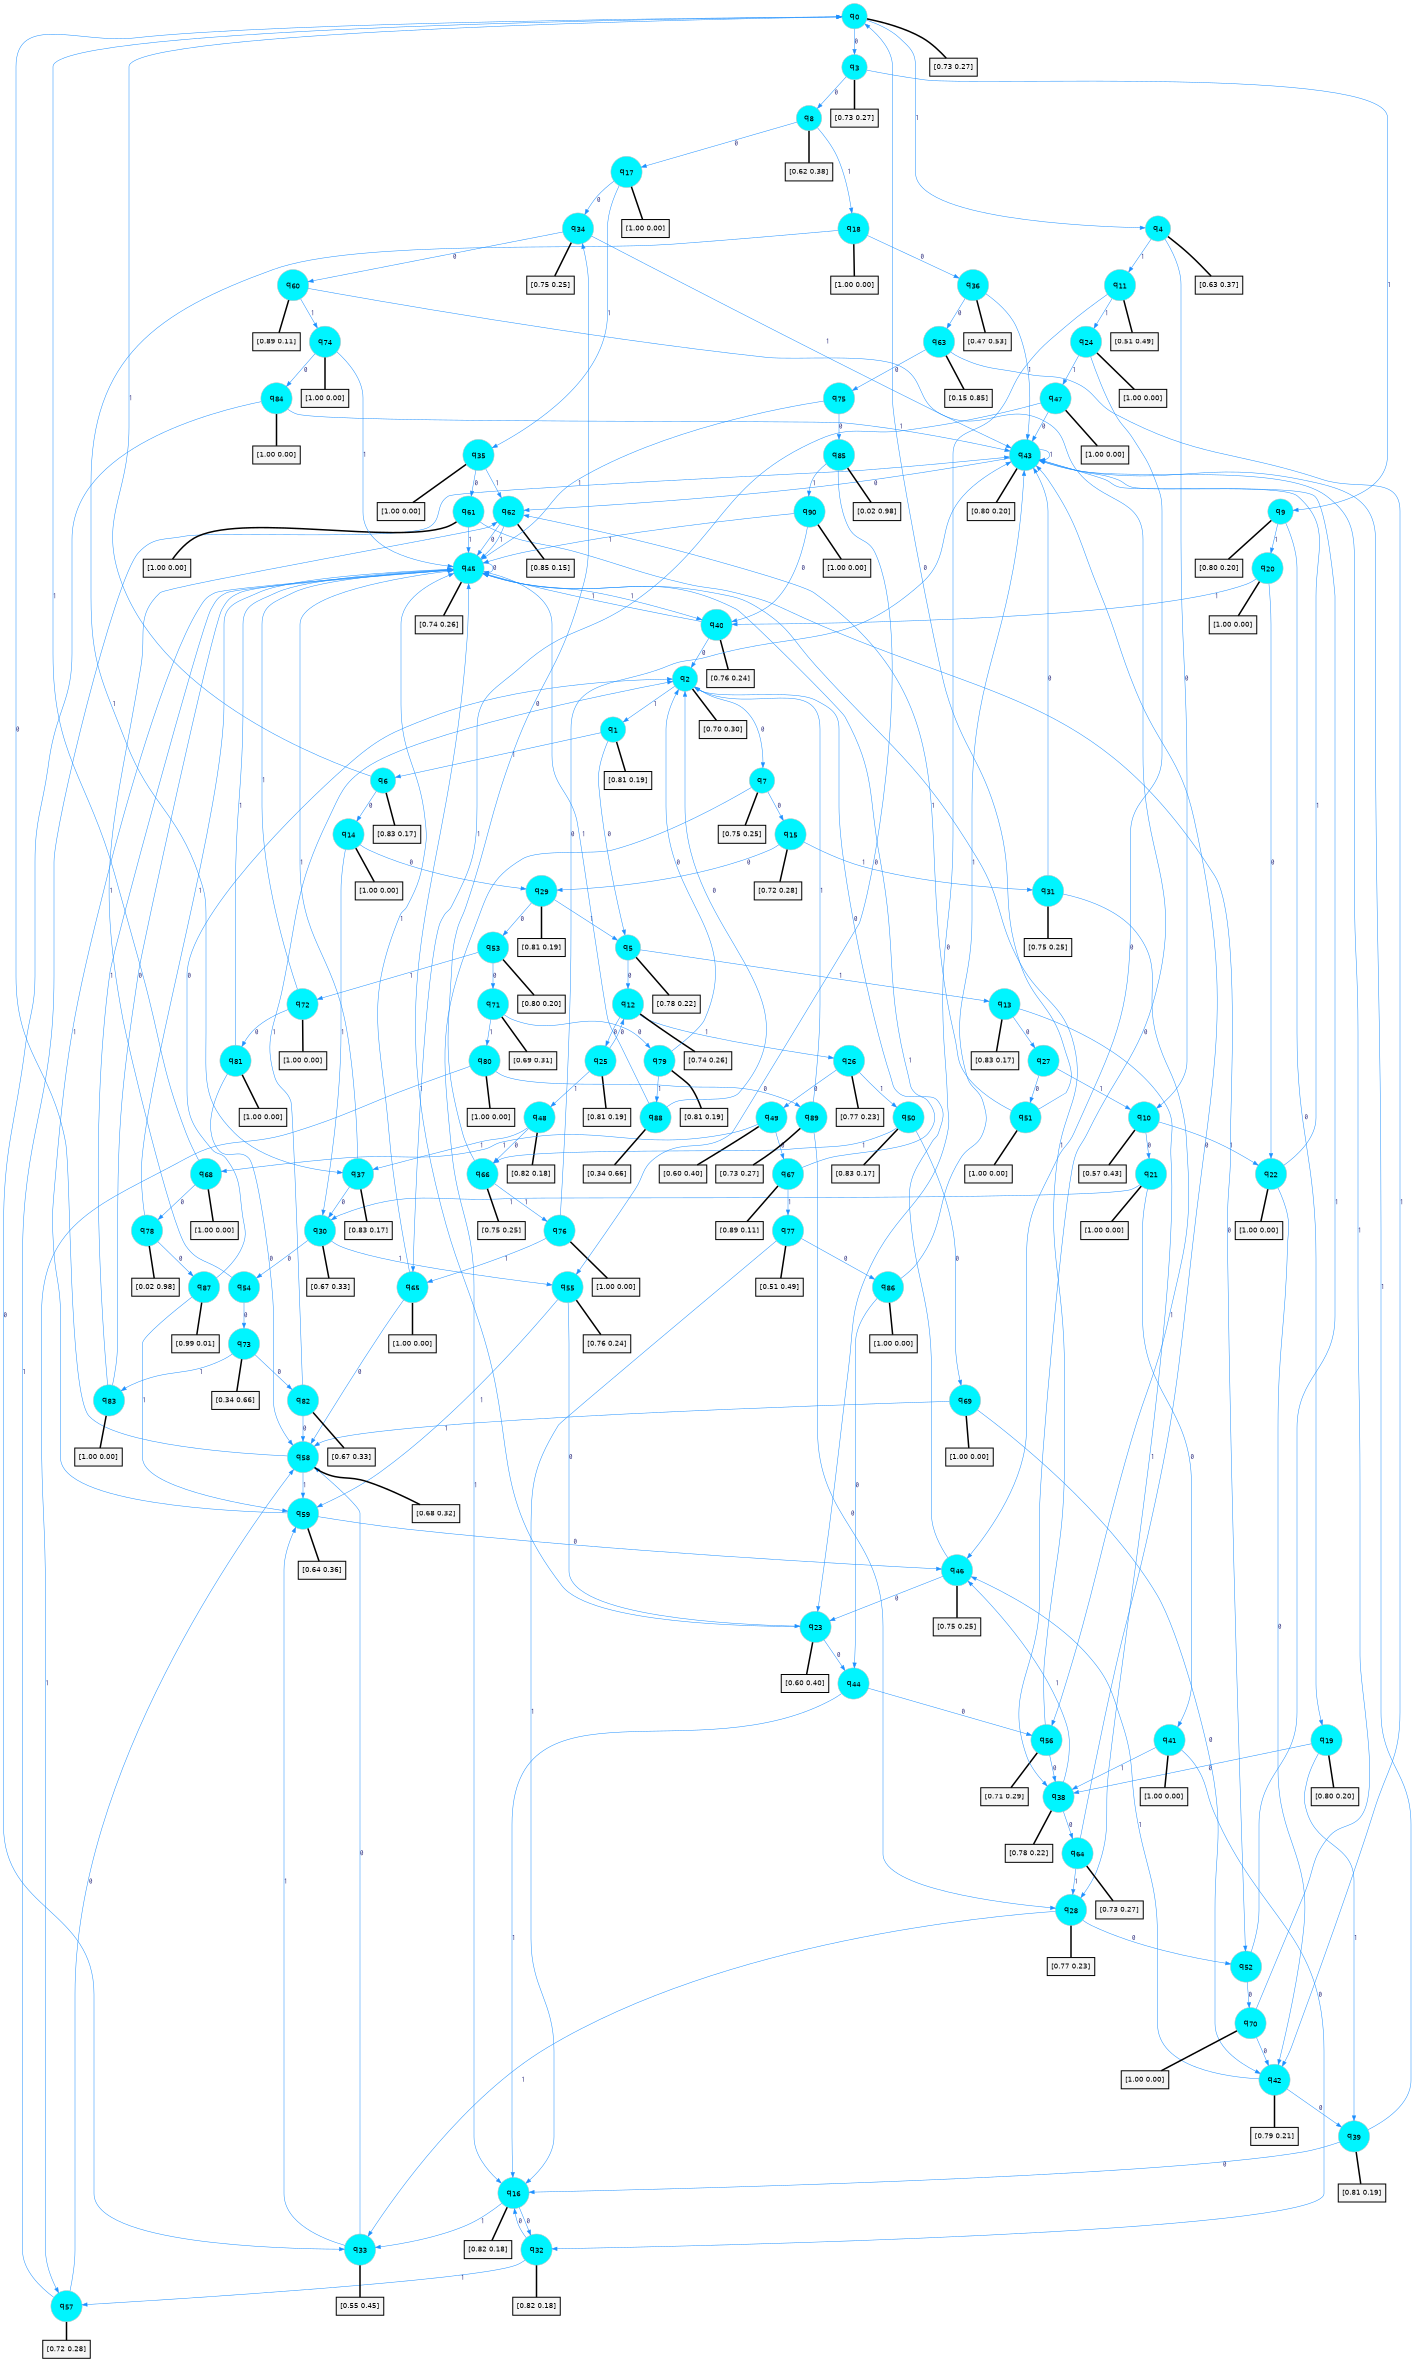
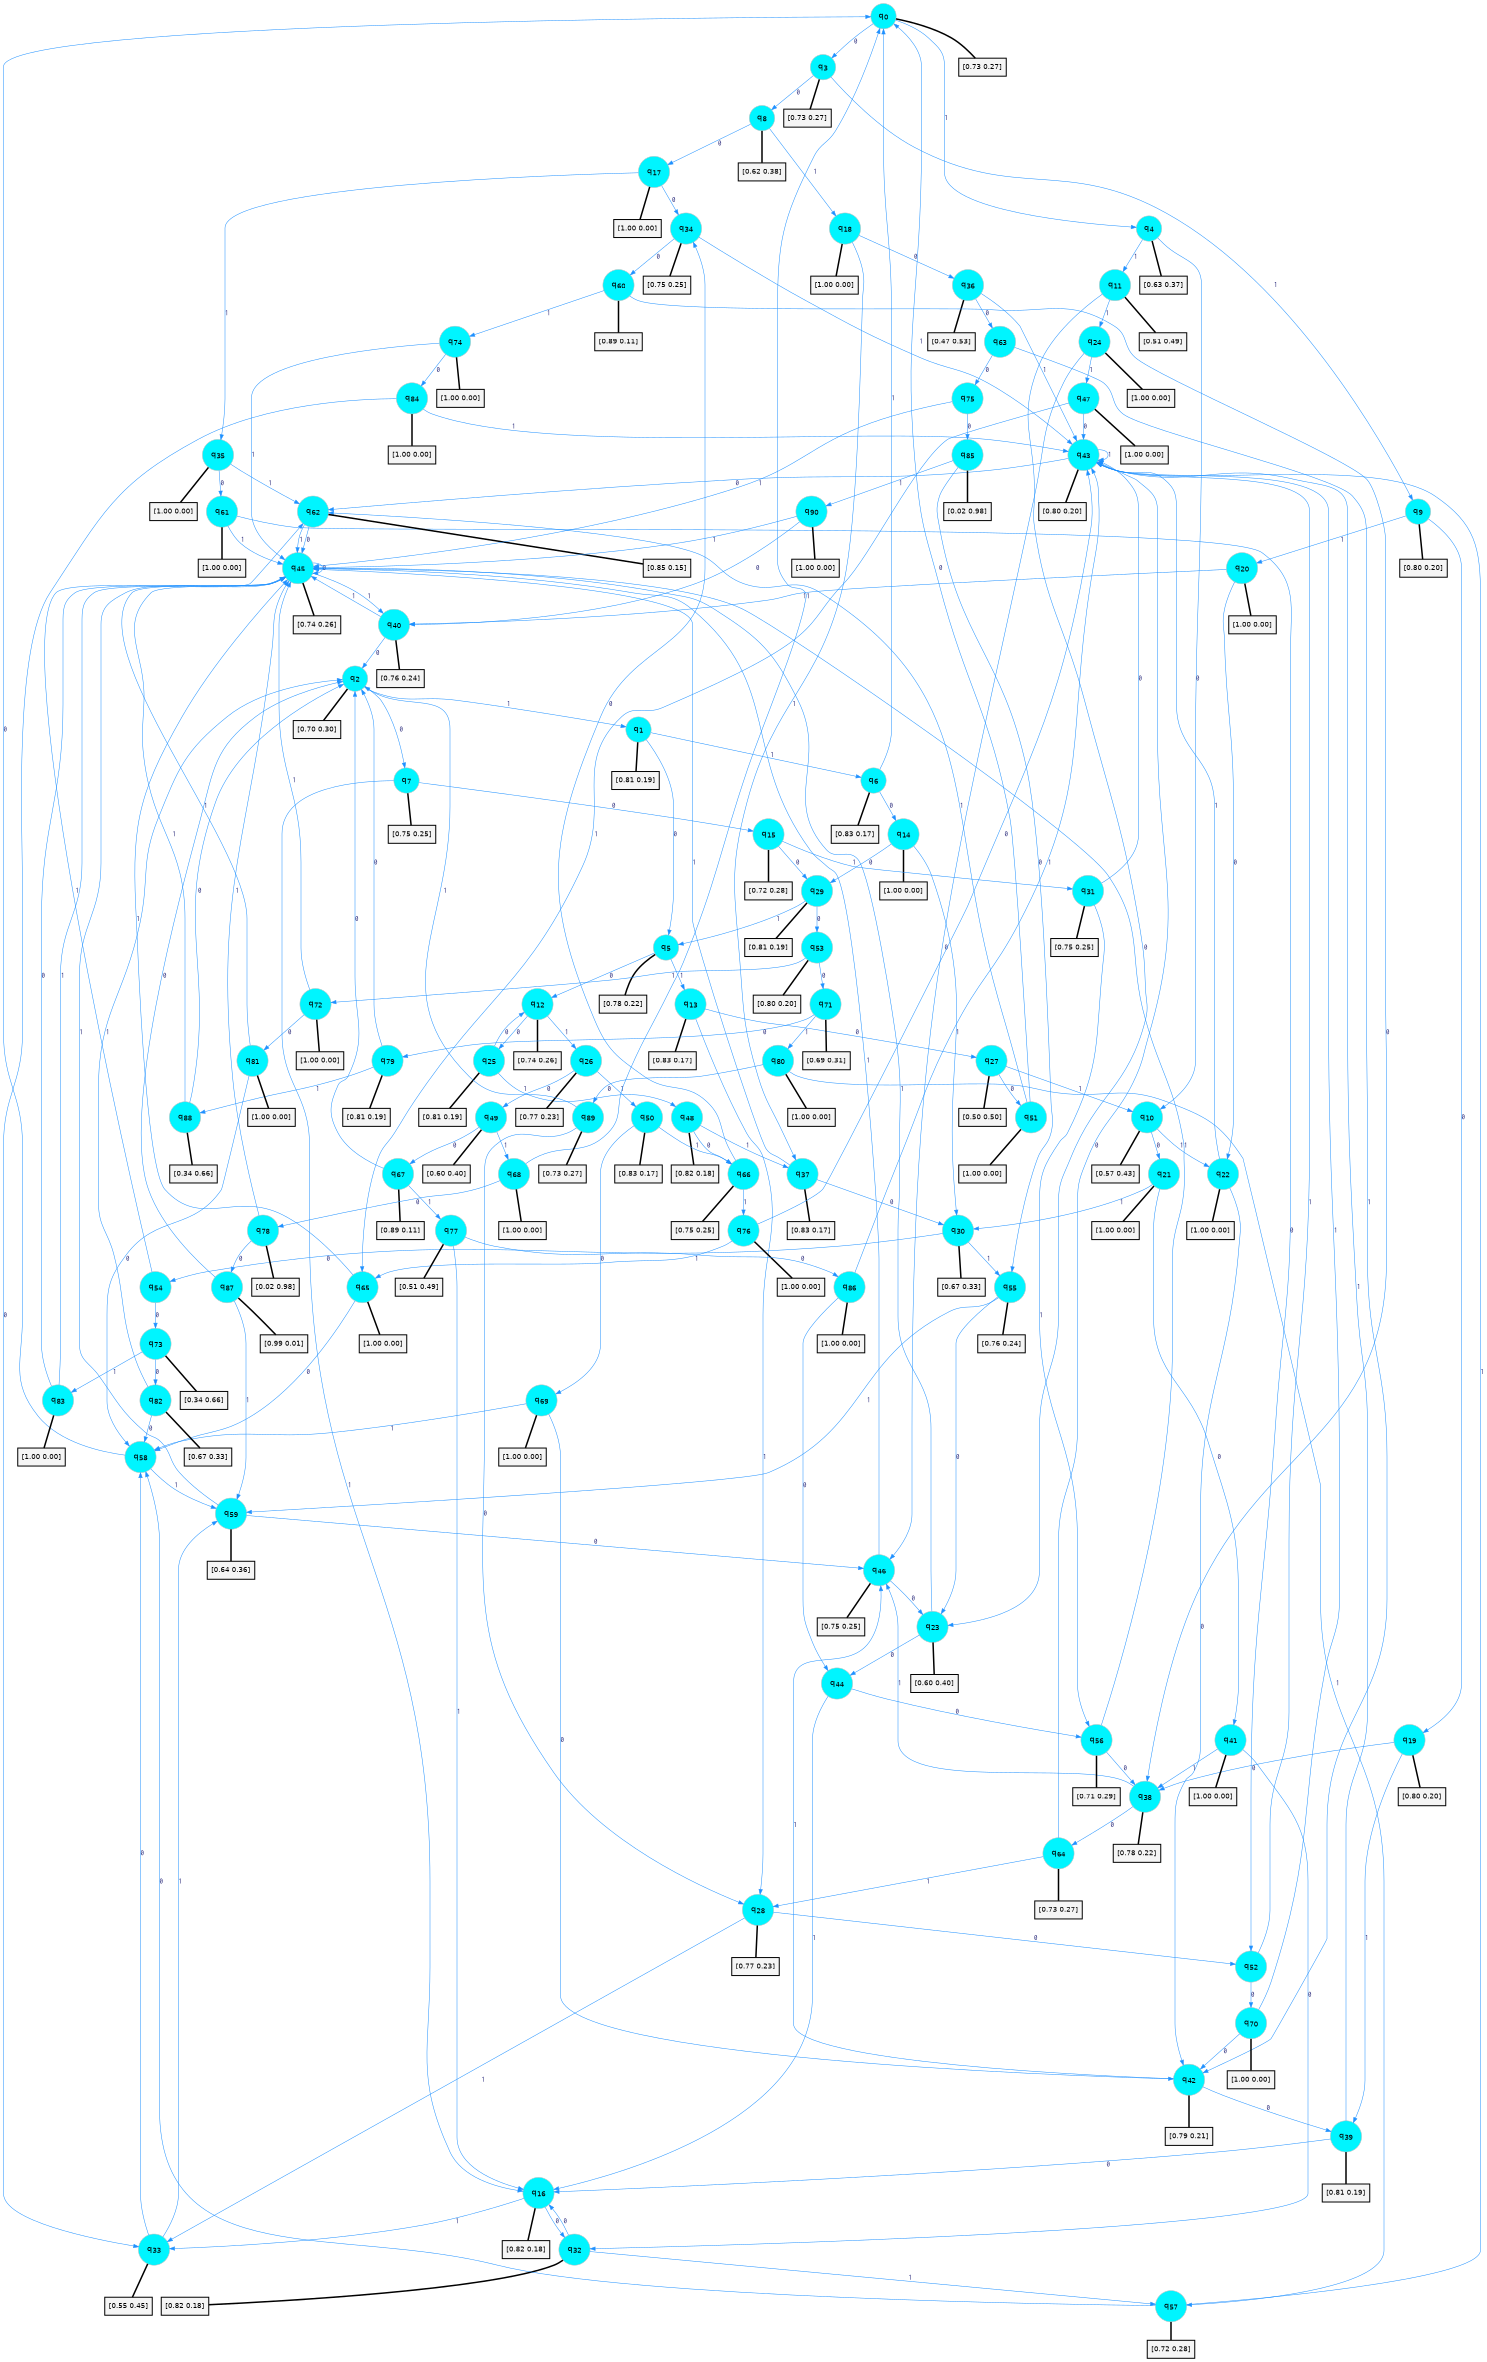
node "[0.15 0.85]": removed
node "[0.50 0.50]": added
node "[0.68 0.32]": removed
